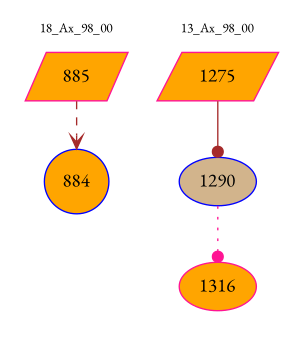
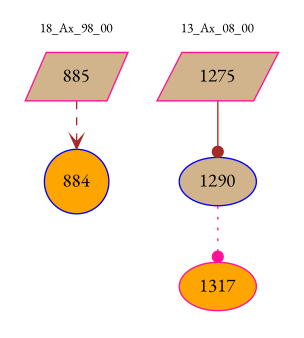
cluster "13_Ax_98_00": label "13_Ax_98_00" -> "13_Ax_08_00"
node "885": fillcolor orange -> tan
node "1275": fillcolor orange -> tan
node "1316": label "1316" -> "1317"
